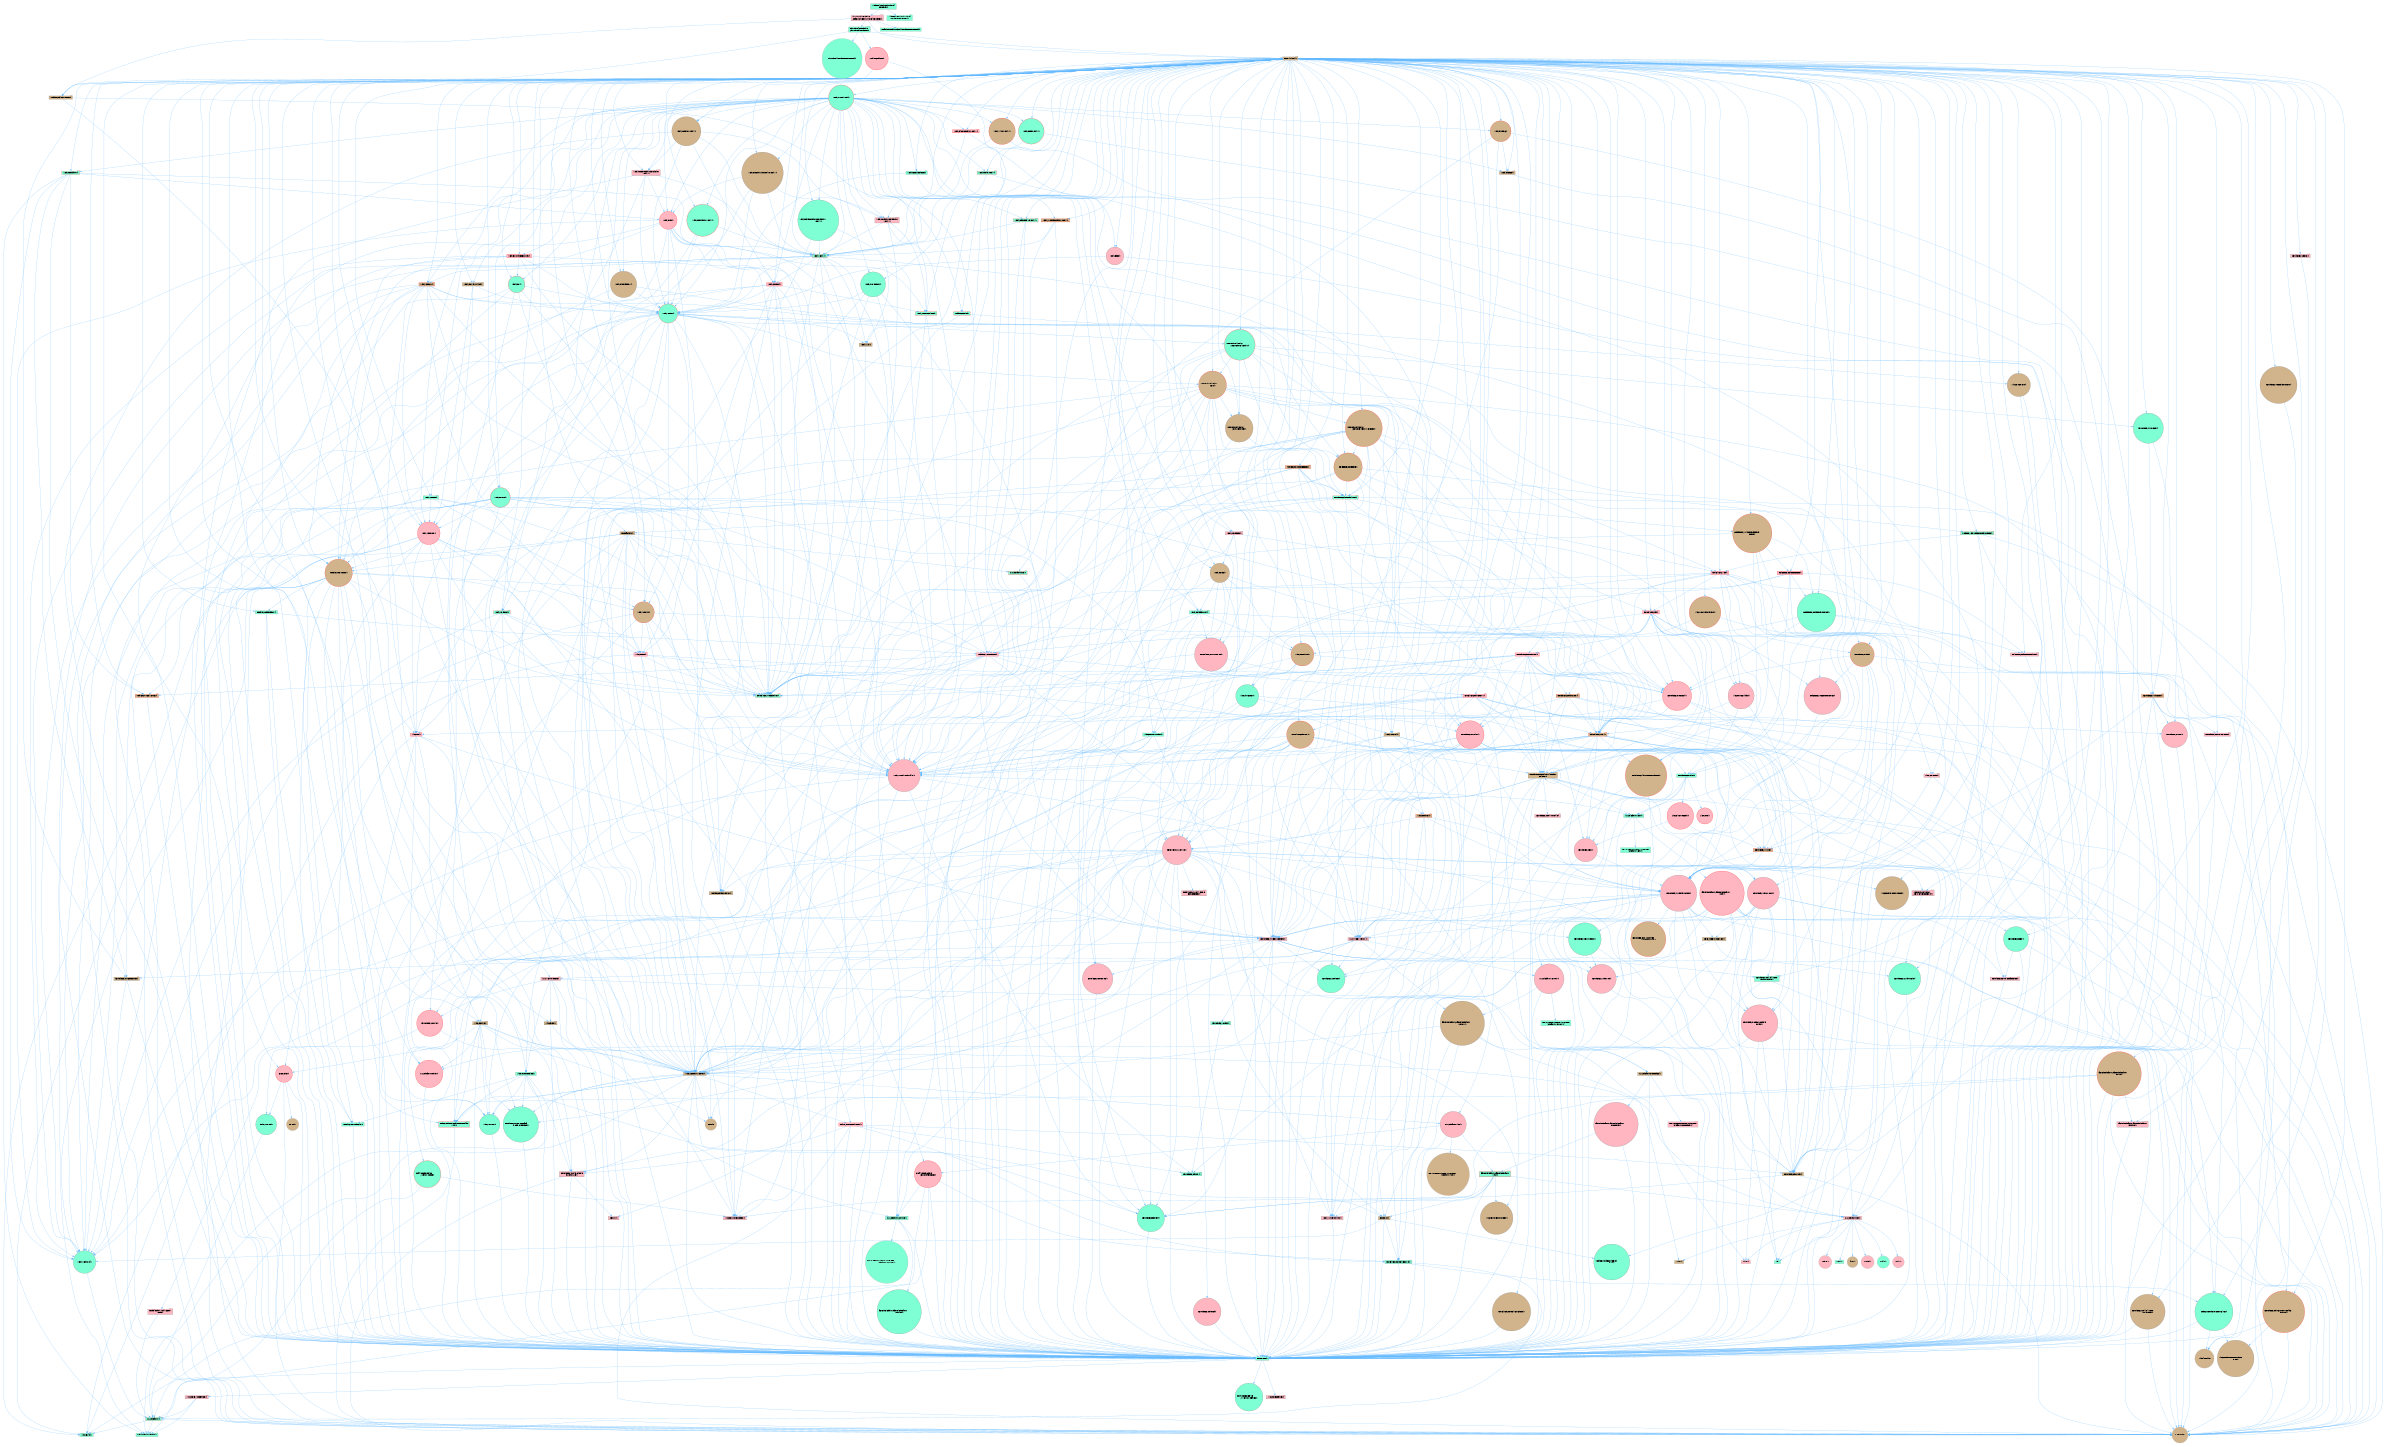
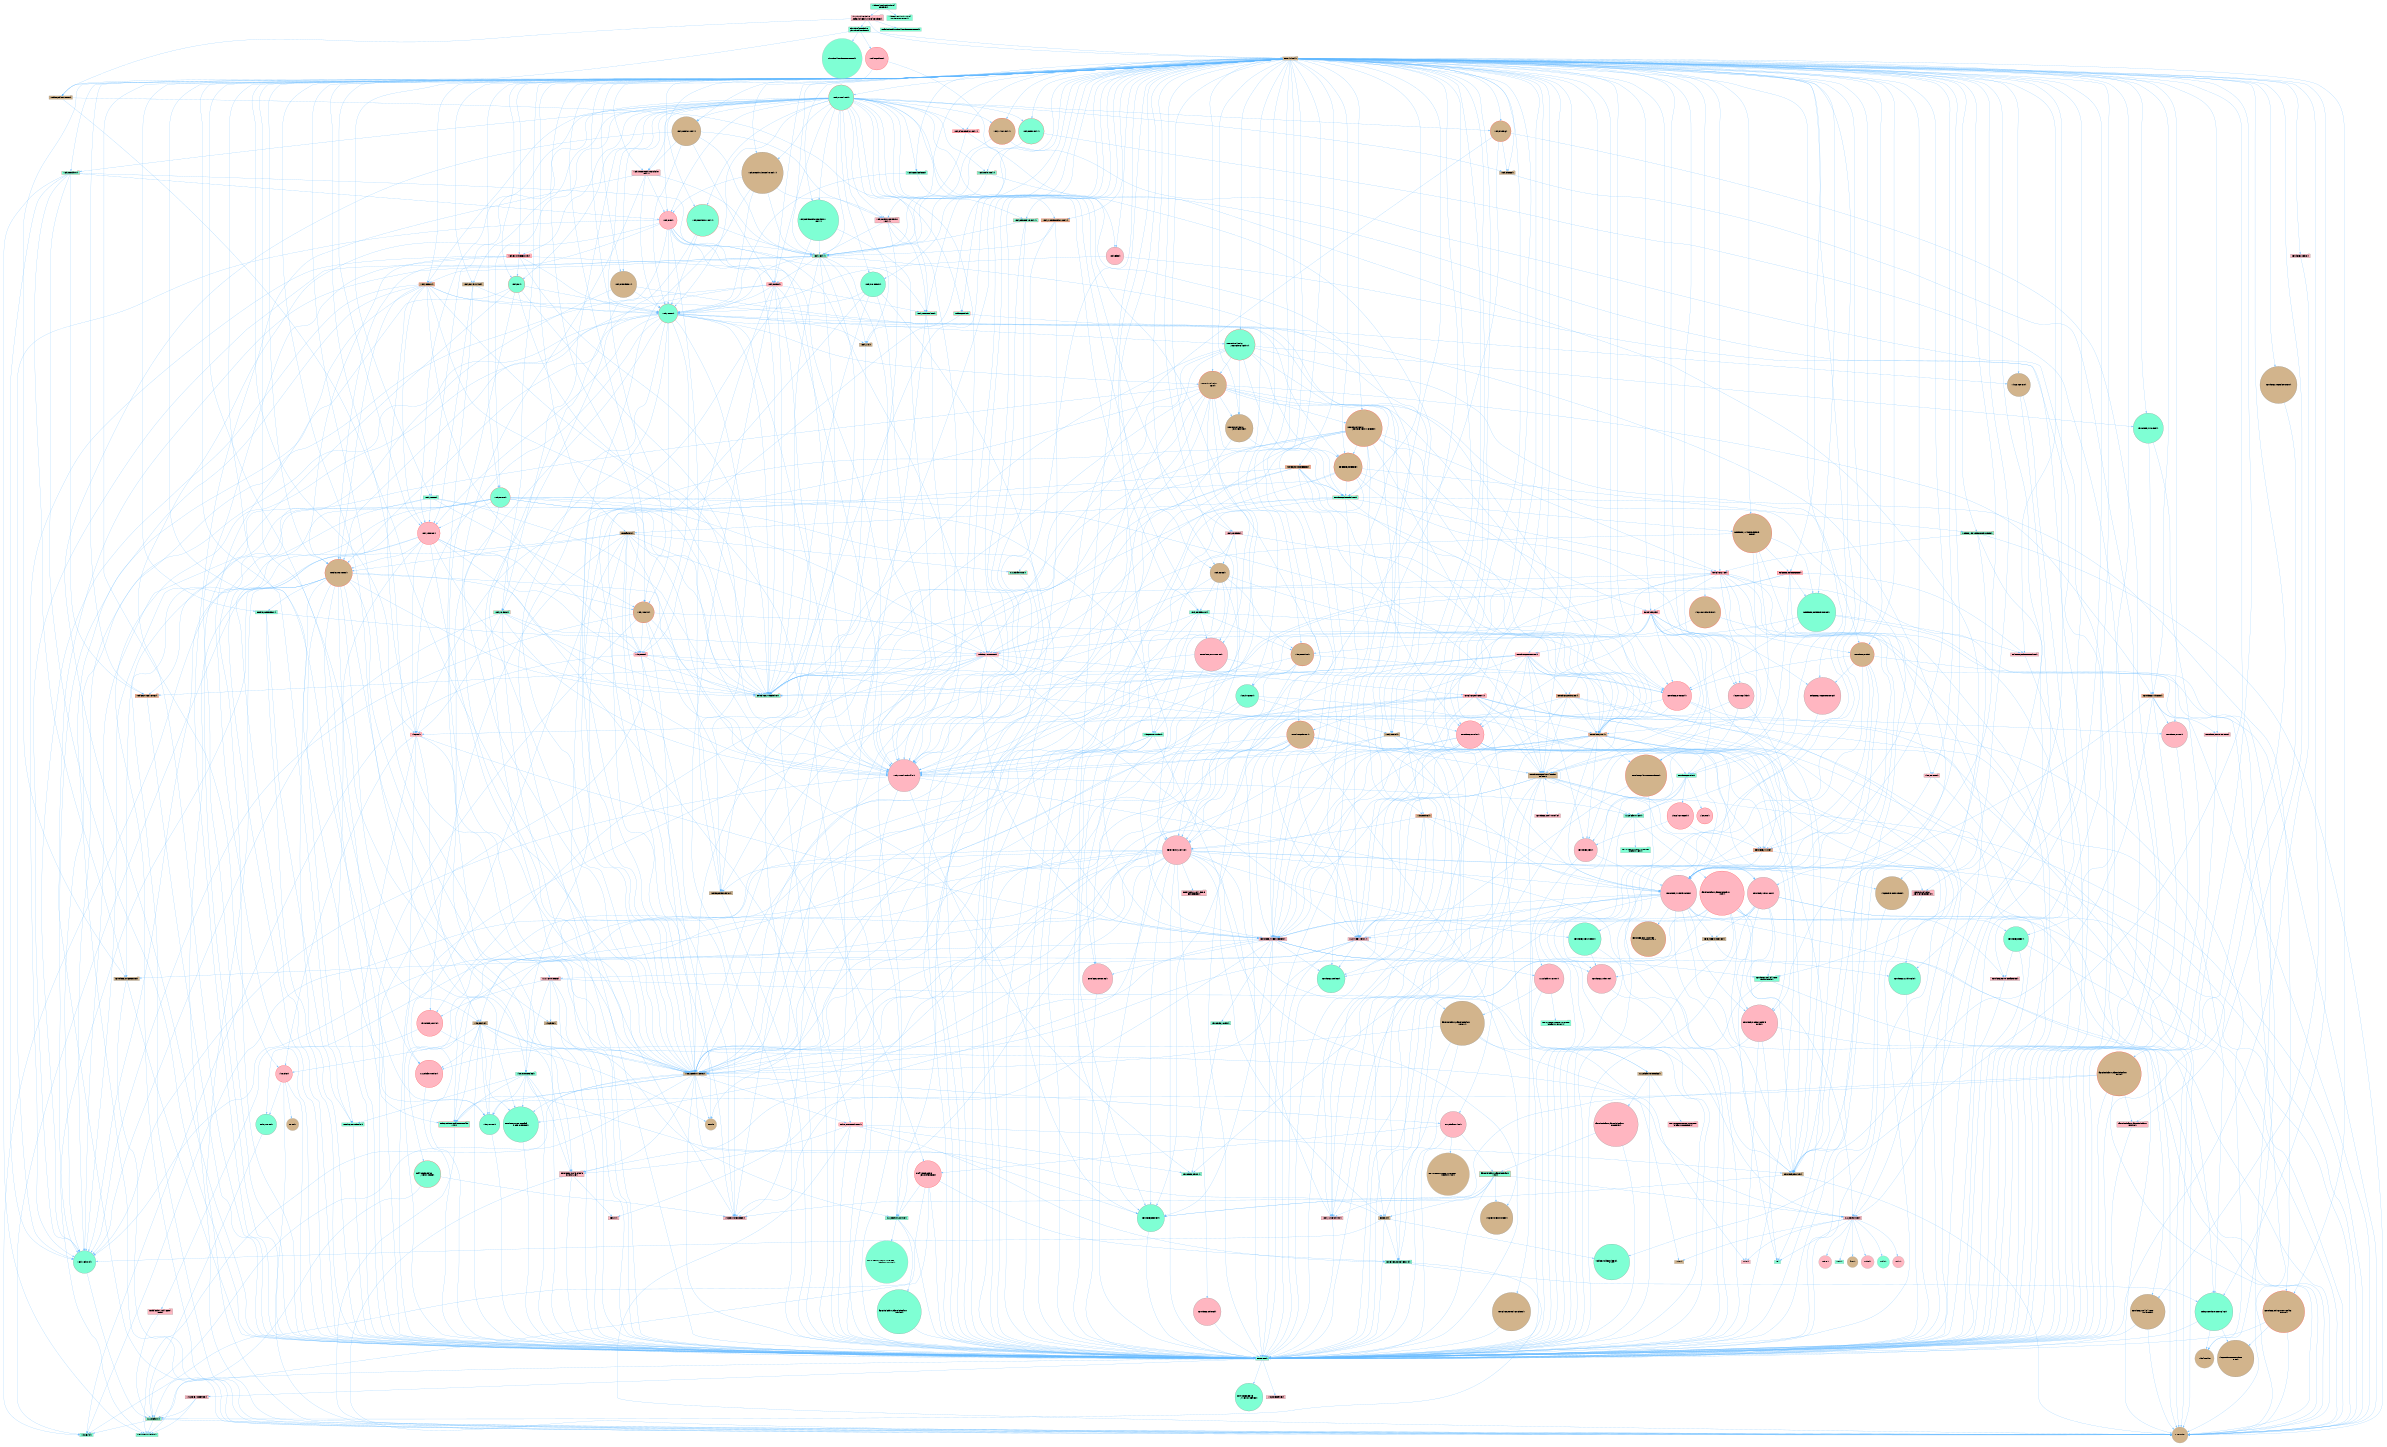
node "Exec/Char.h": label "Exec/Char.h" -> "Misc/Char.h"
